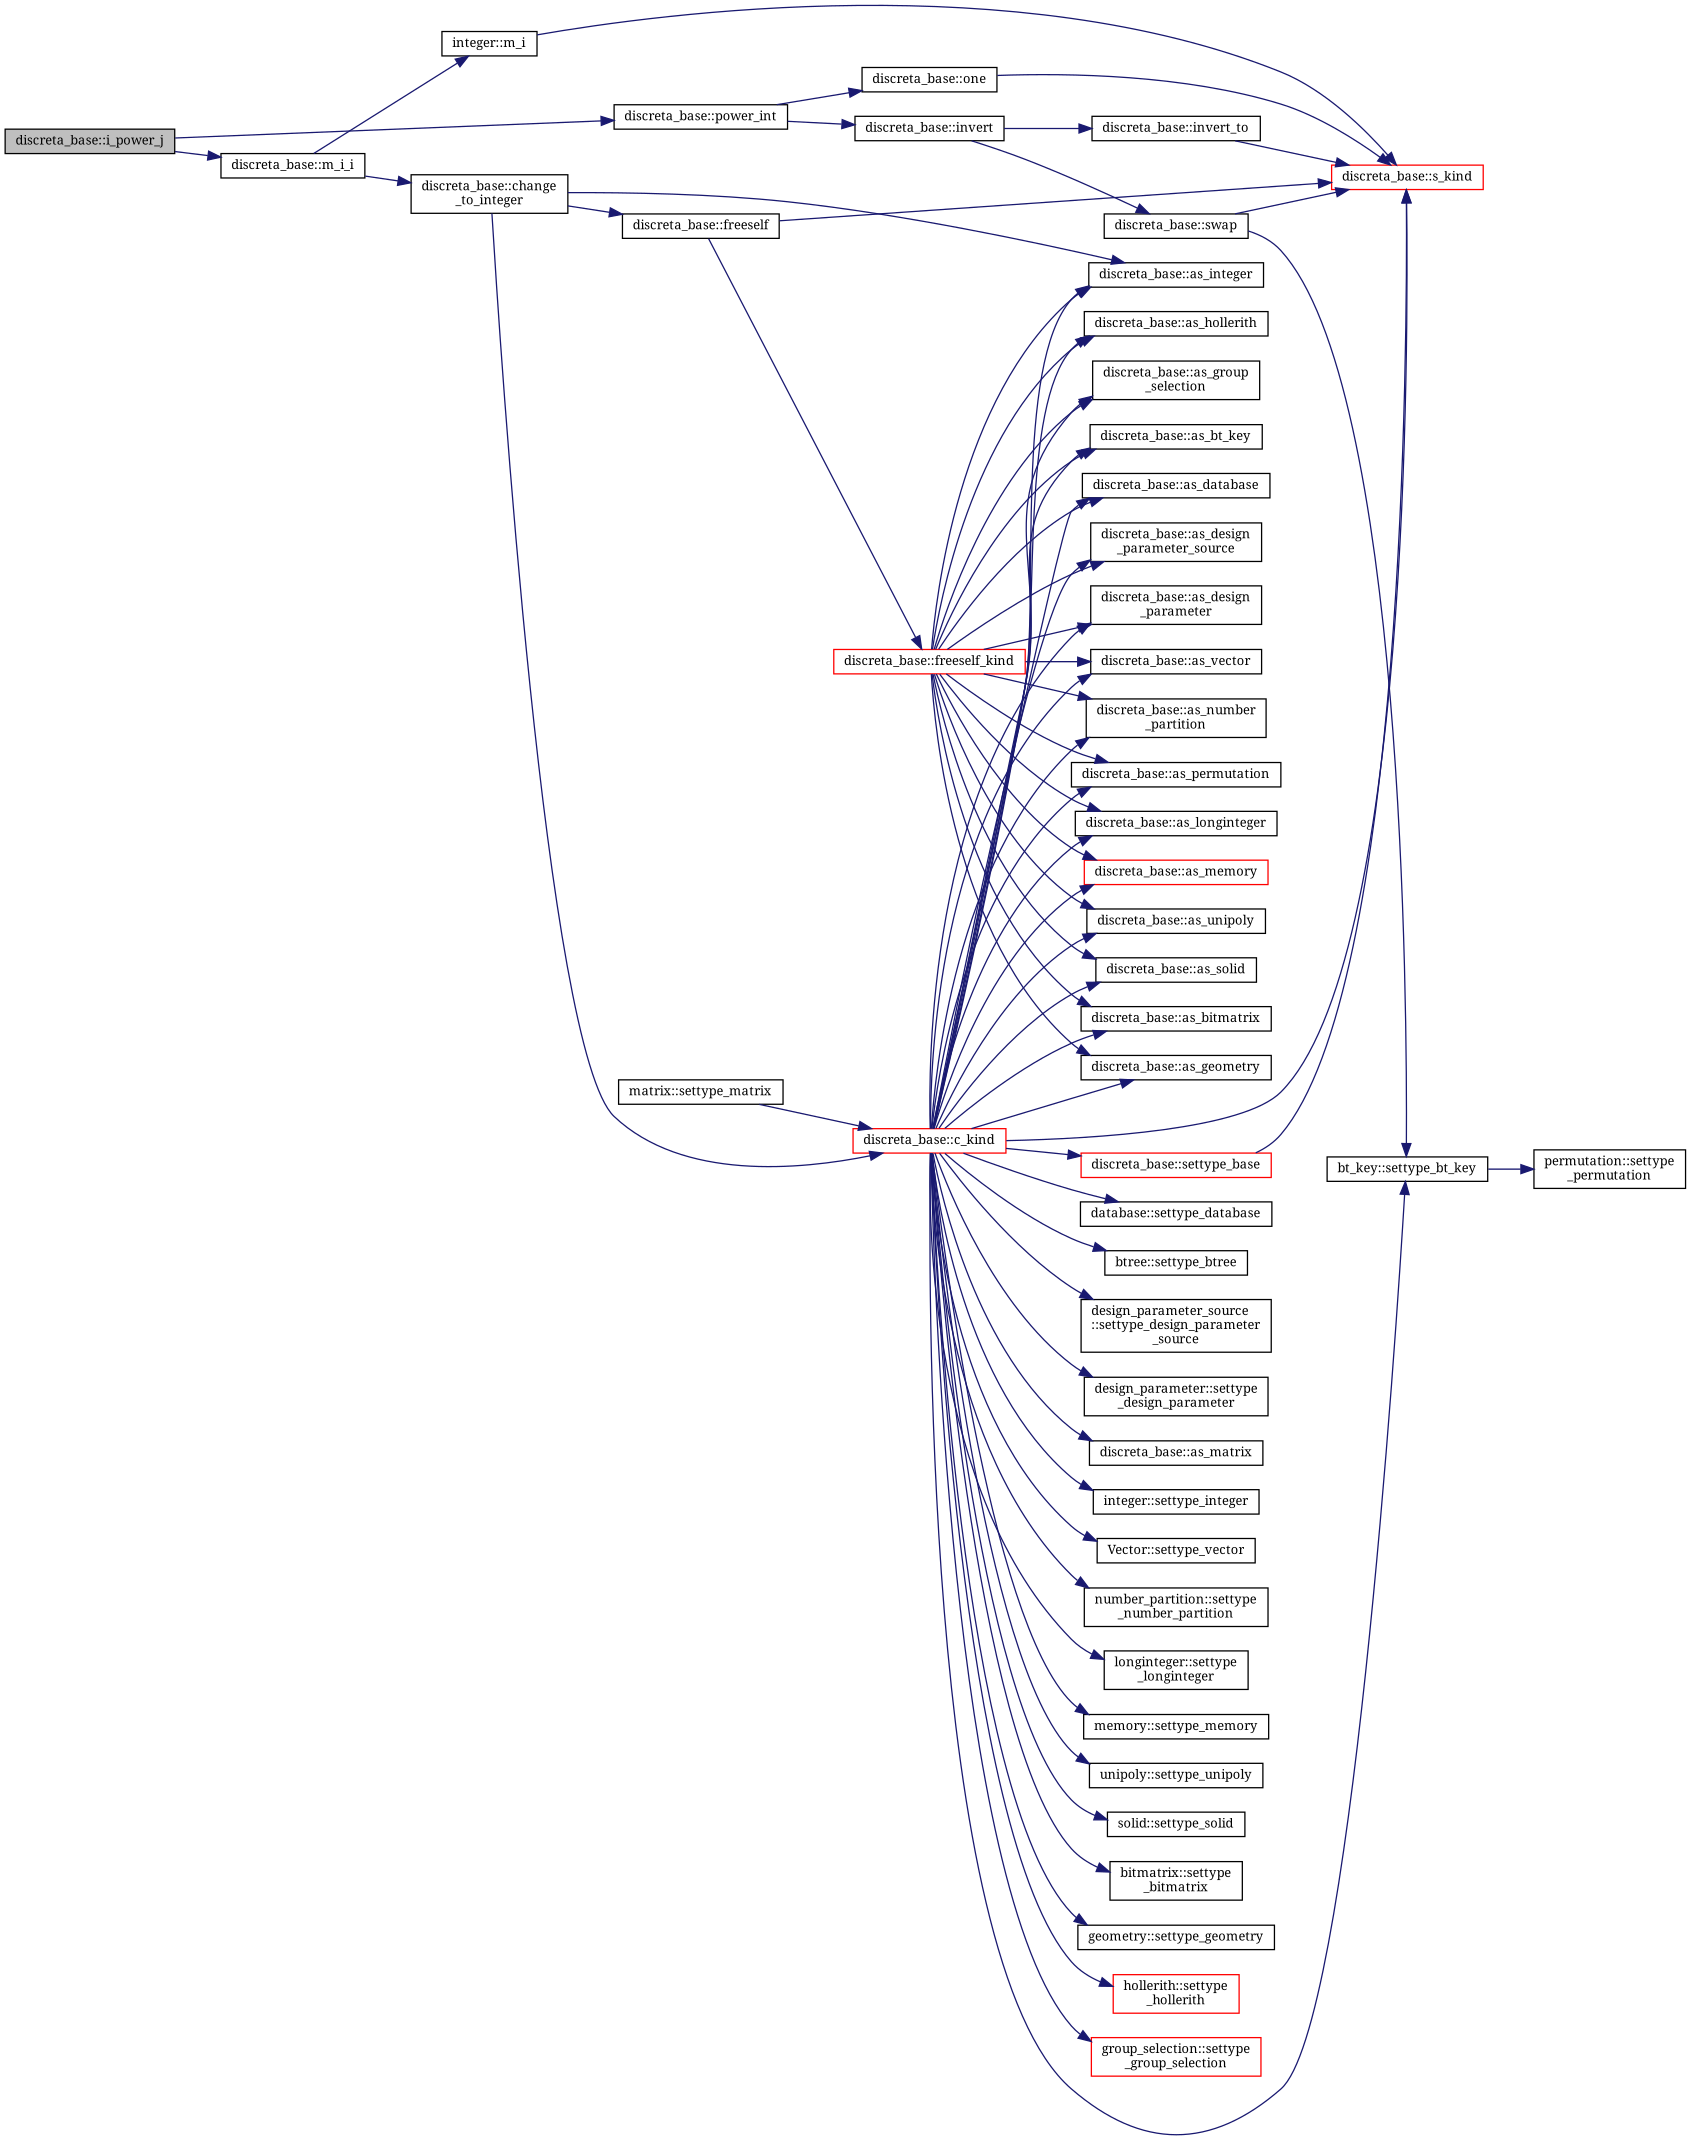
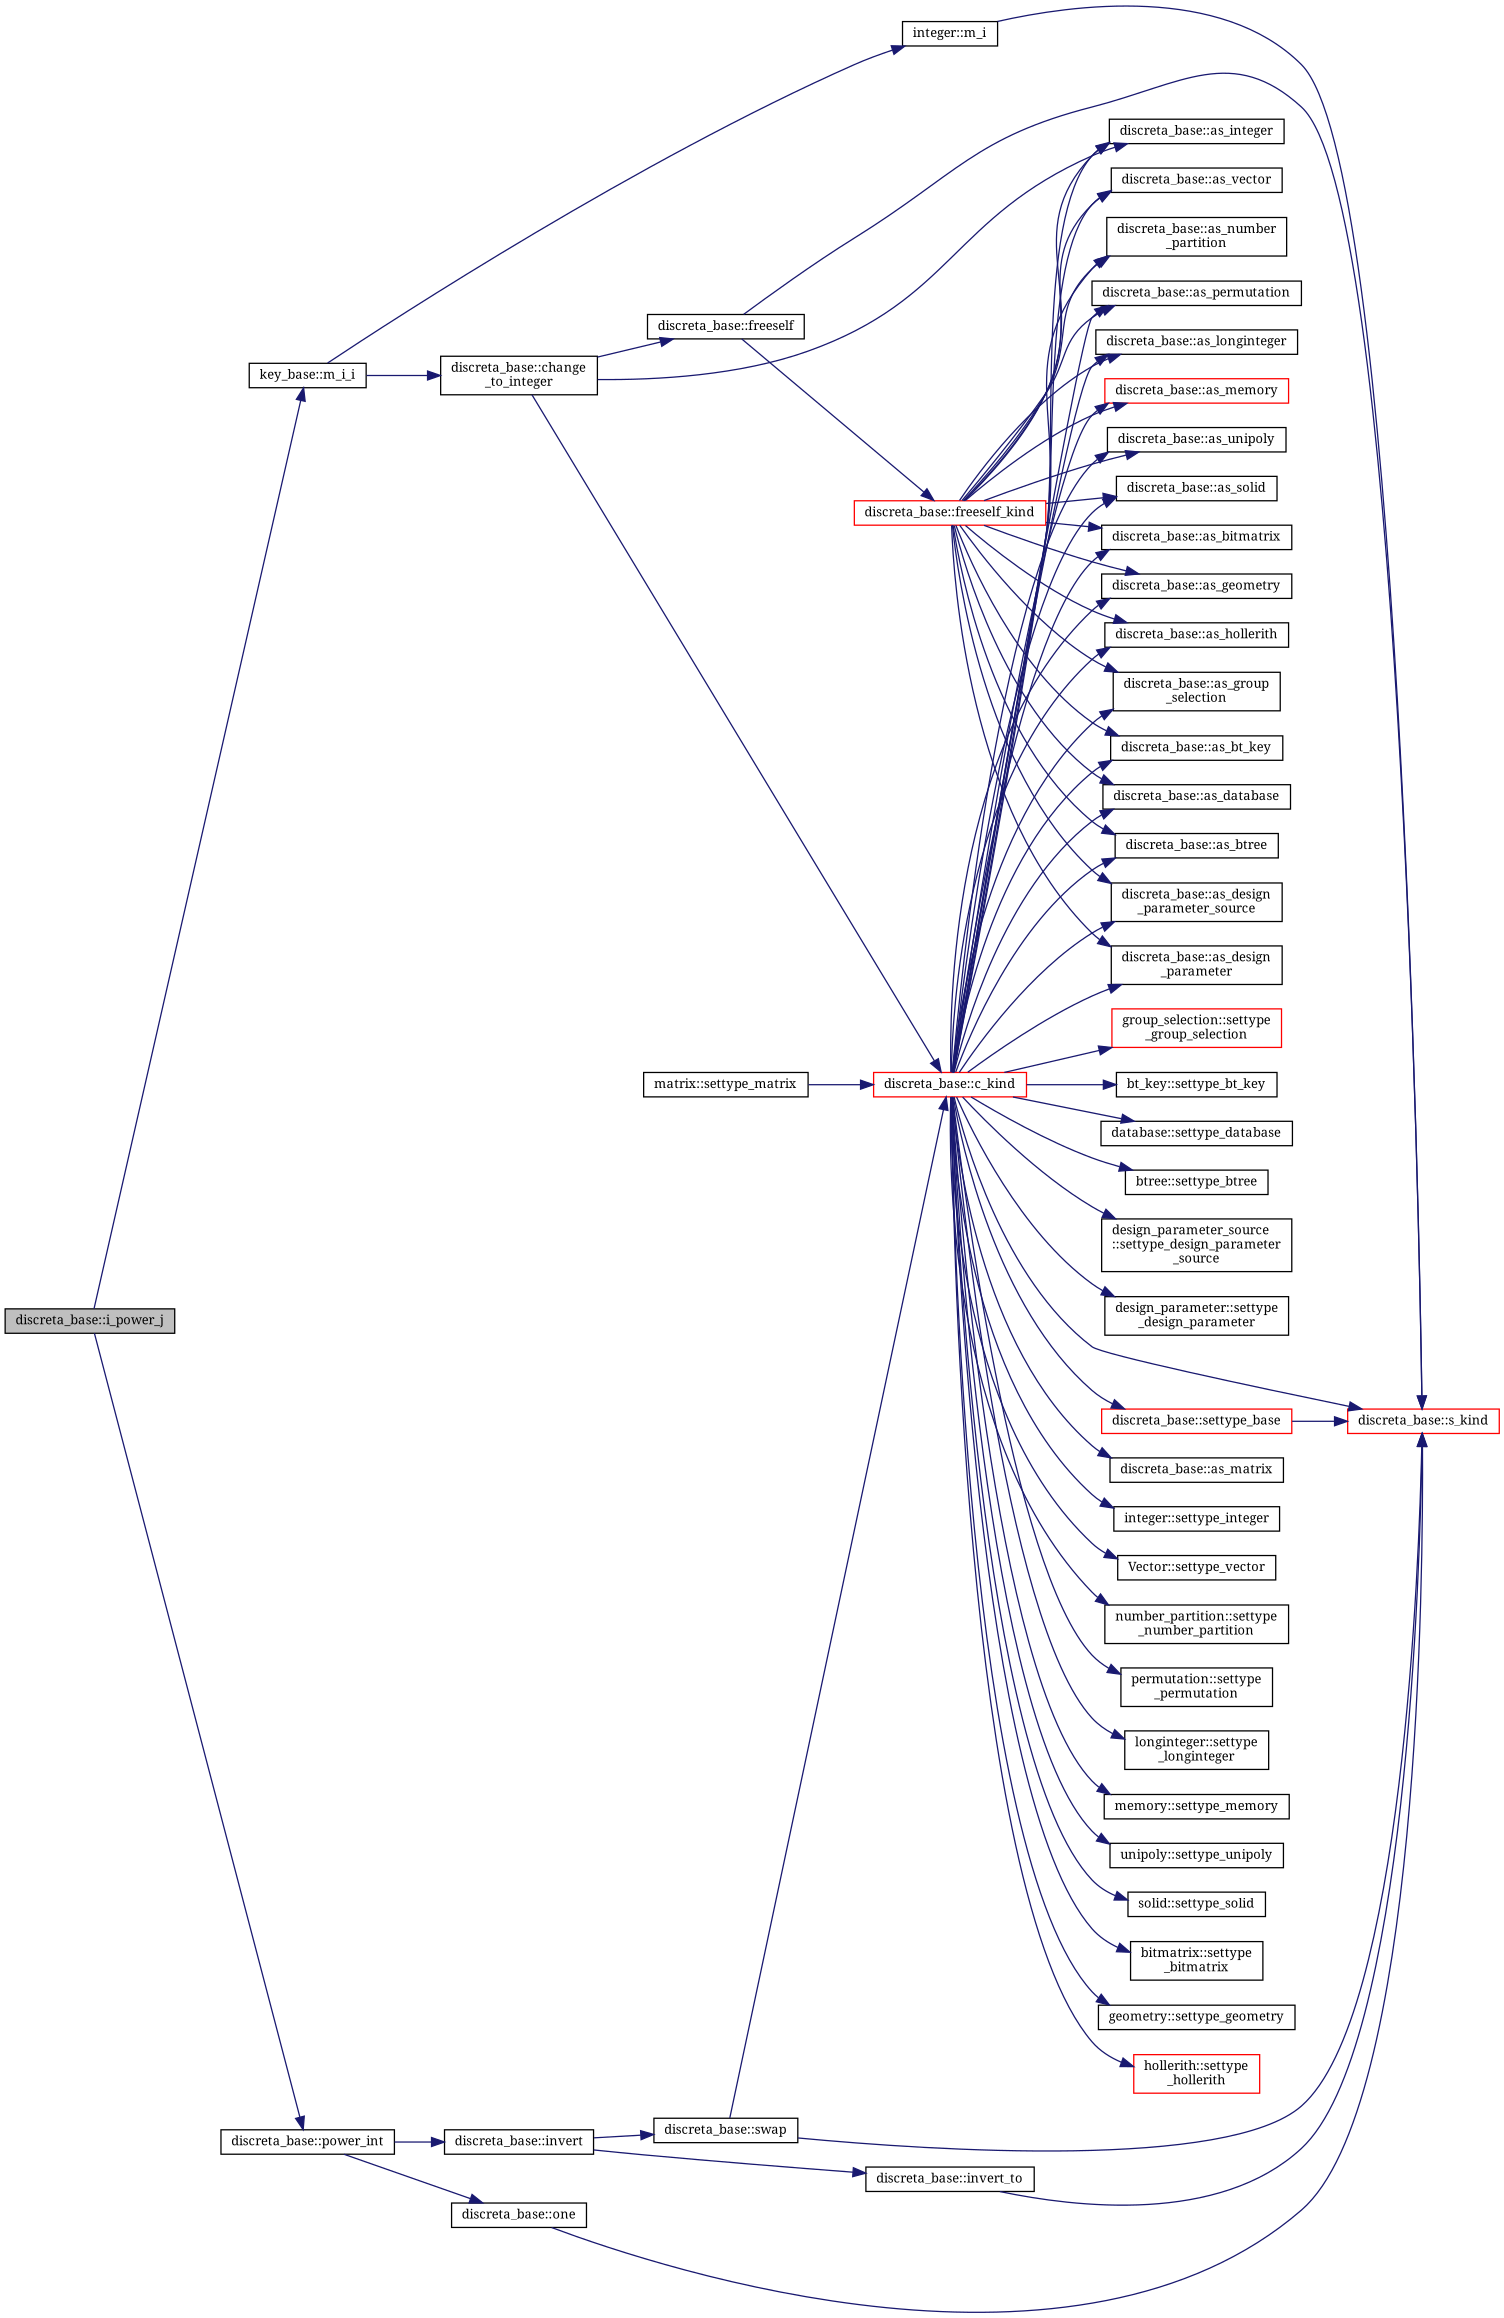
node "discreta_base::m_i_i": label "discreta_base::m_i_i" -> "key_base::m_i_i"
edge "discreta_base::swap" -> "bt_key::settype_bt_key": now "discreta_base::swap" -> "discreta_base::c_kind"
node "discreta_base::as_btree": added
edge "bt_key::settype_bt_key" -> "permutation::settype _permutation": now "discreta_base::c_kind" -> "permutation::settype _permutation"
